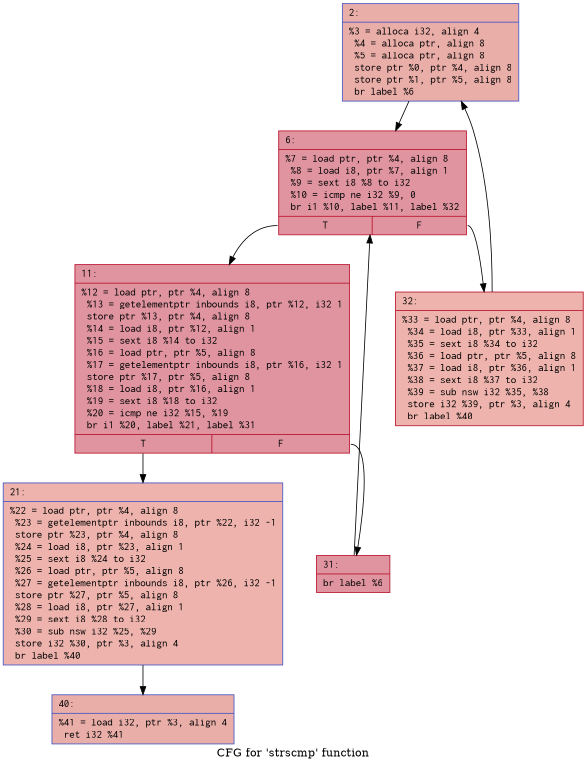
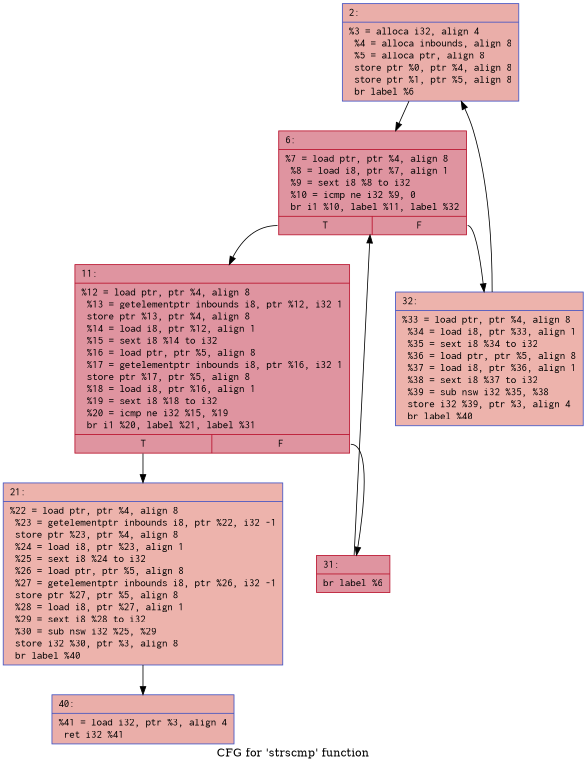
node "2:": text "%4 = alloca ptr, align 8" -> "%4 = alloca inbounds, align 8"
node "32:": color #b70d28ff -> #3d50c3ff
node "21:": text "store i32 %30, ptr %3, align 4" -> "store i32 %30, ptr %3, align 8"
